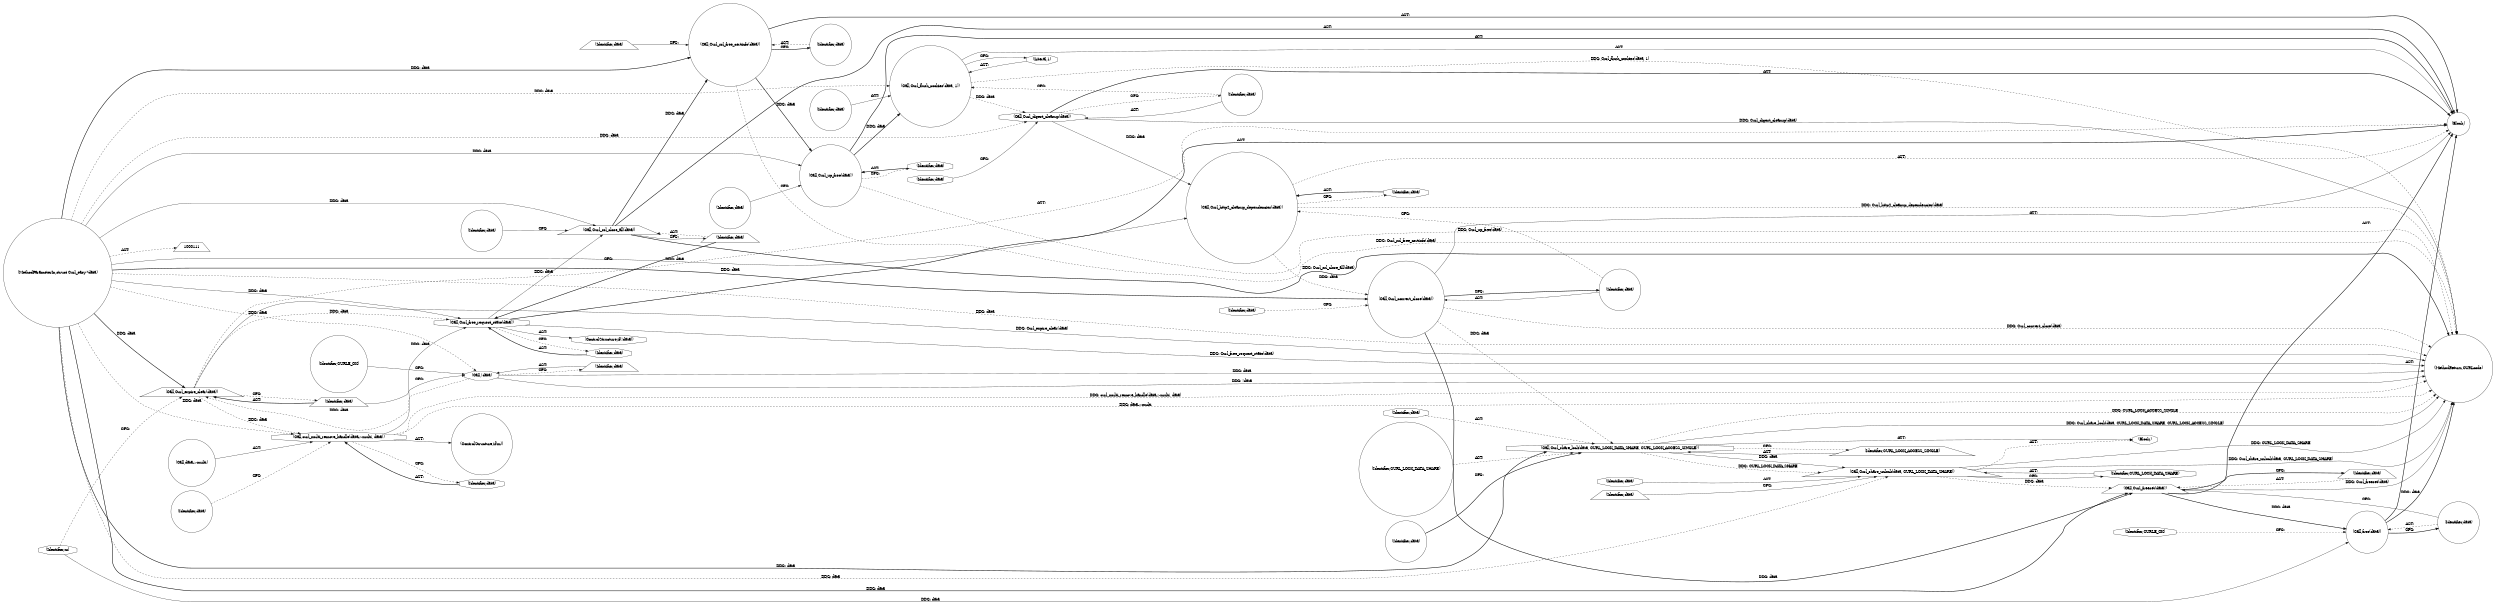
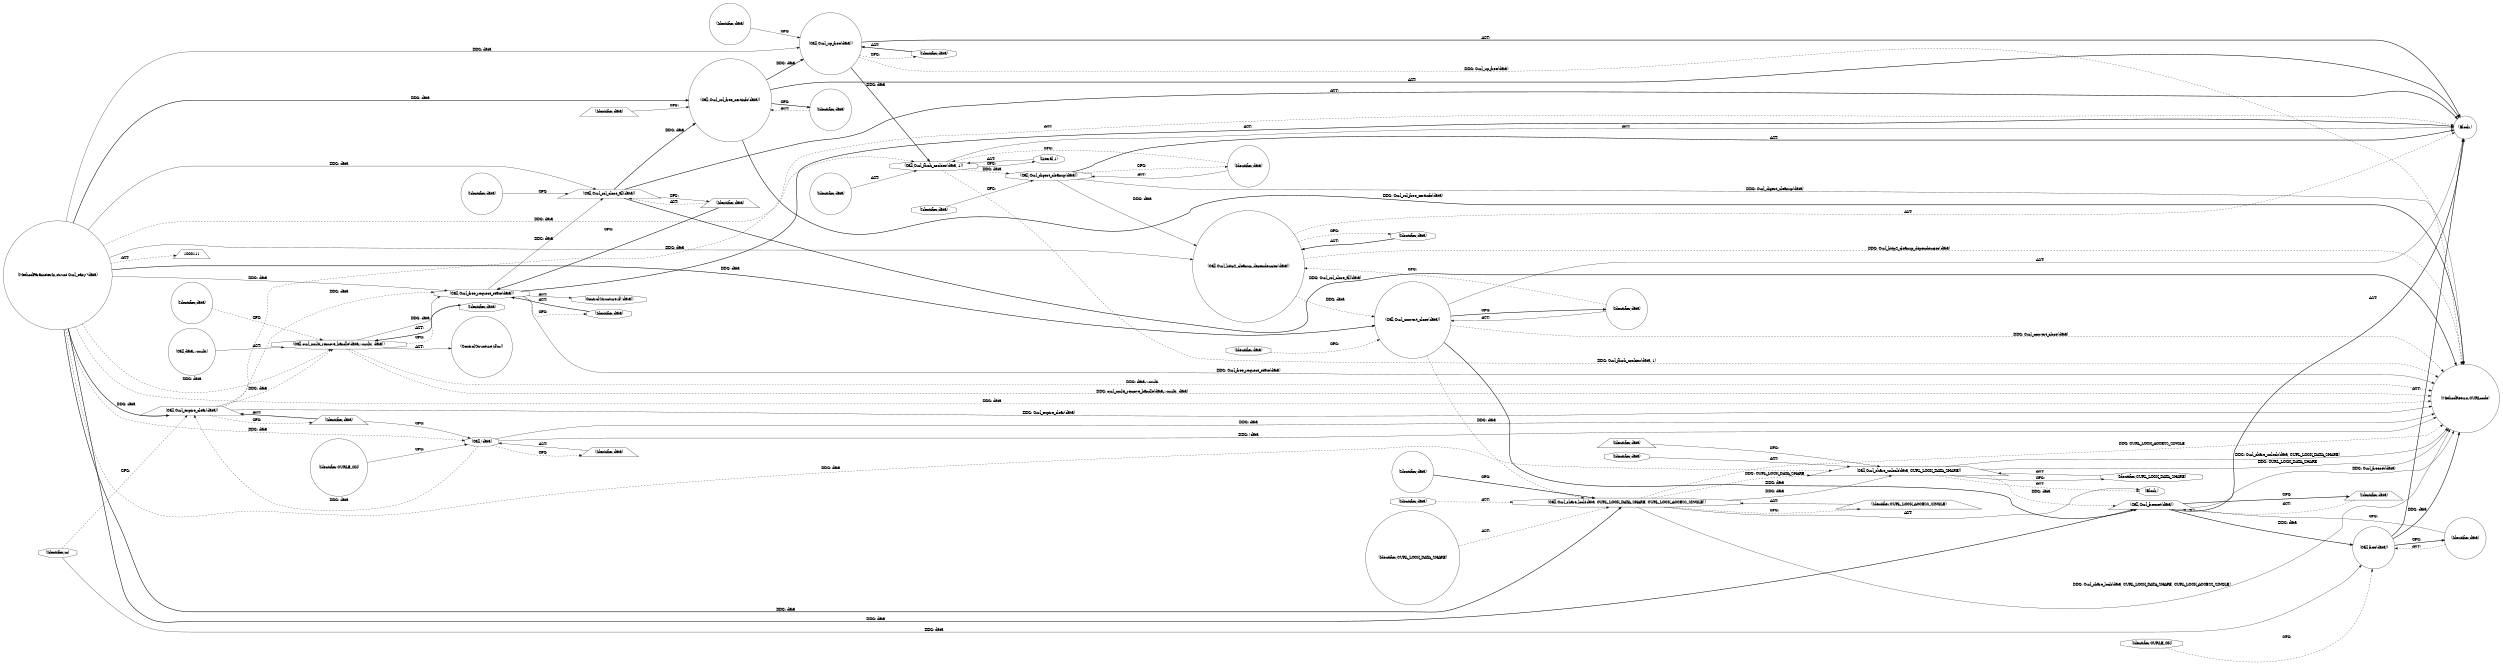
node "(Call,Curl_flush_cookies(data, 1))": shape circle -> octagon
edge "(MethodParameterIn,struct Curl_easy *data)" -> "(Call,Curl_digest_cleanup(data))": removed, label "DDG: data"
edge "(Call,Curl_ssl_free_certinfo(data))" -> "(MethodReturn,CURLcode)": style dashed -> bold
